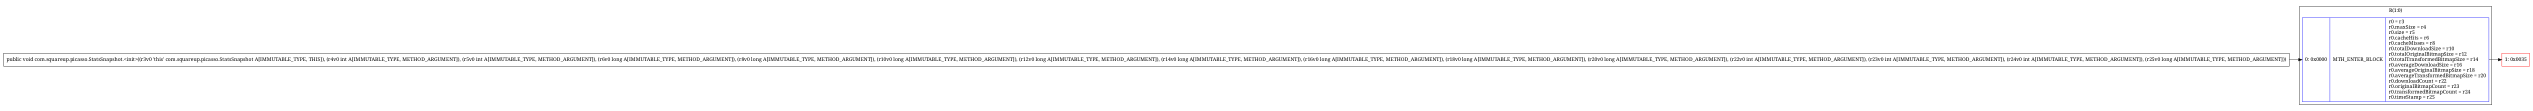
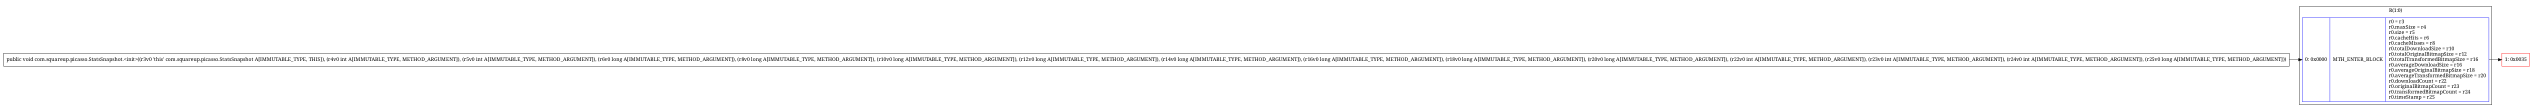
node "0: 0x0000": text "r0.totalTransformedBitmapSize = r14" -> "r0.totalTransformedBitmapSize = r16"
